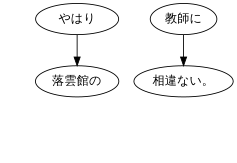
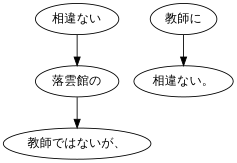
node "やはり": label "やはり" -> "相違ない"
node "教師ではないが、": added
